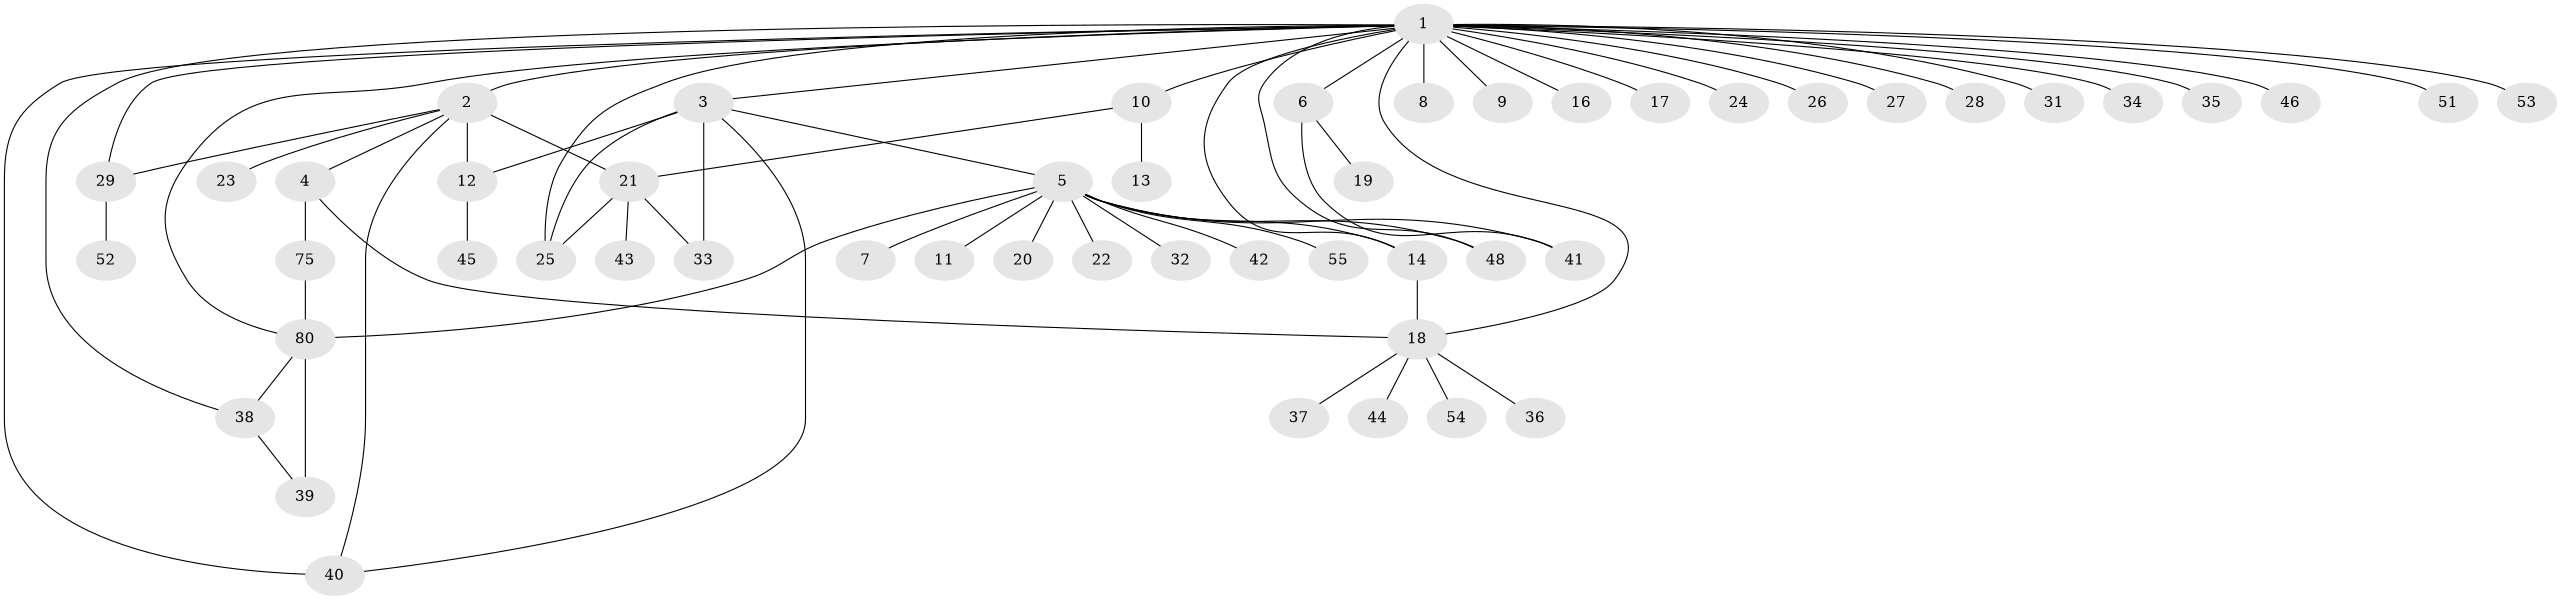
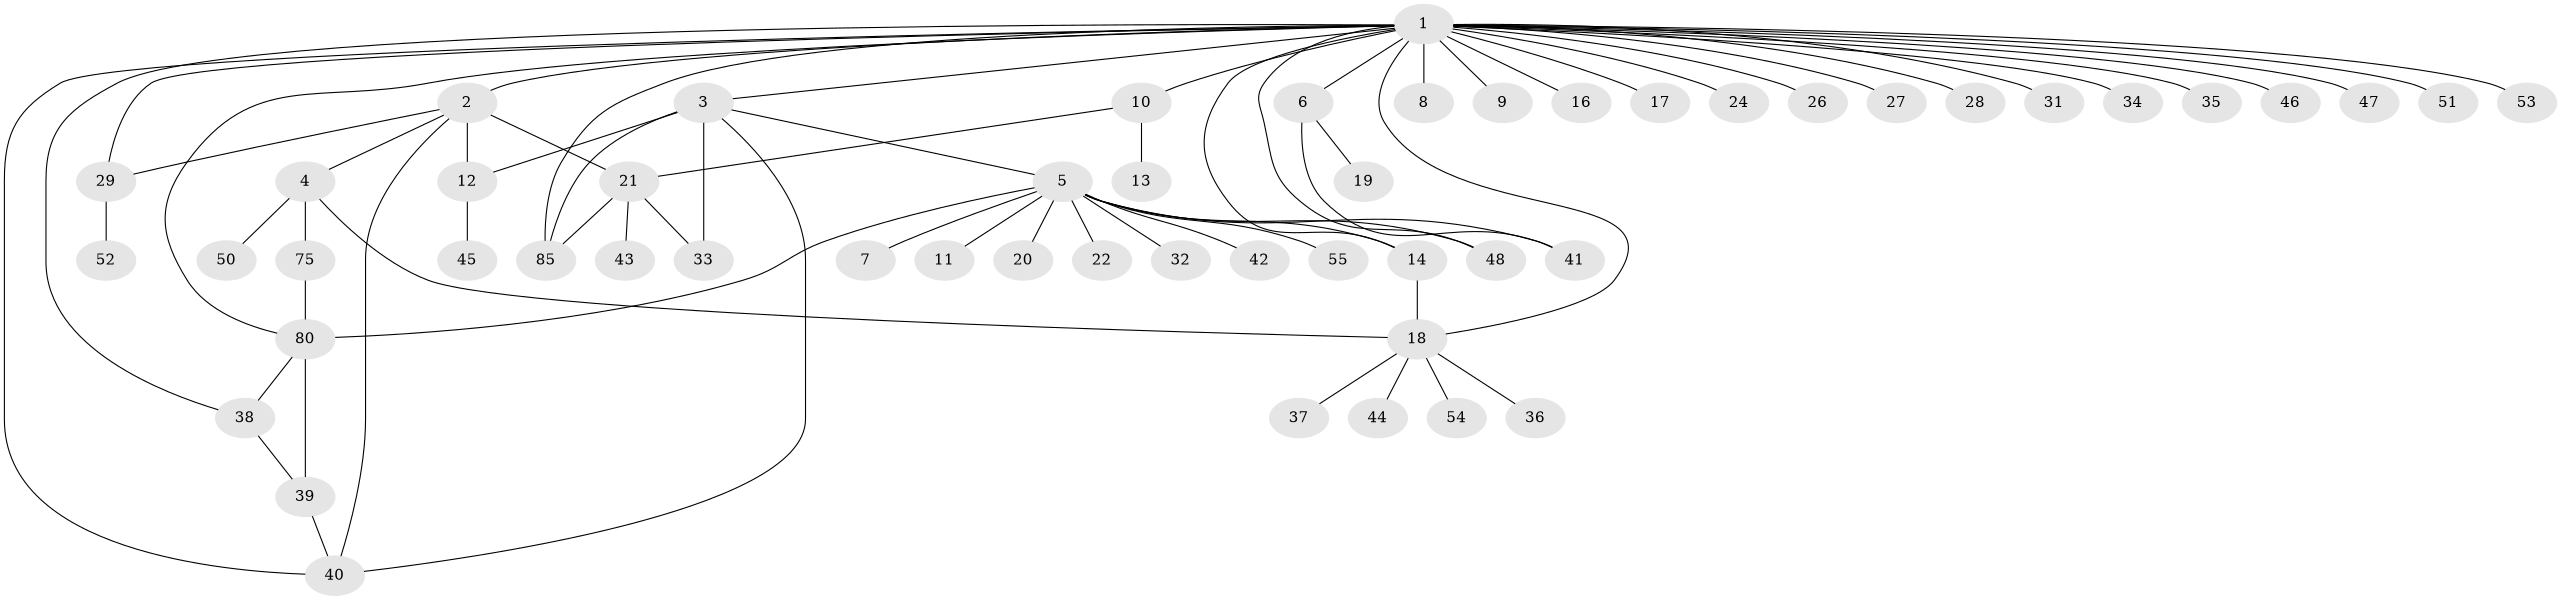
node "47": added
node "23": removed
node "50": added
node "25": label "25" -> "85"
edge "39" -- "40": added
